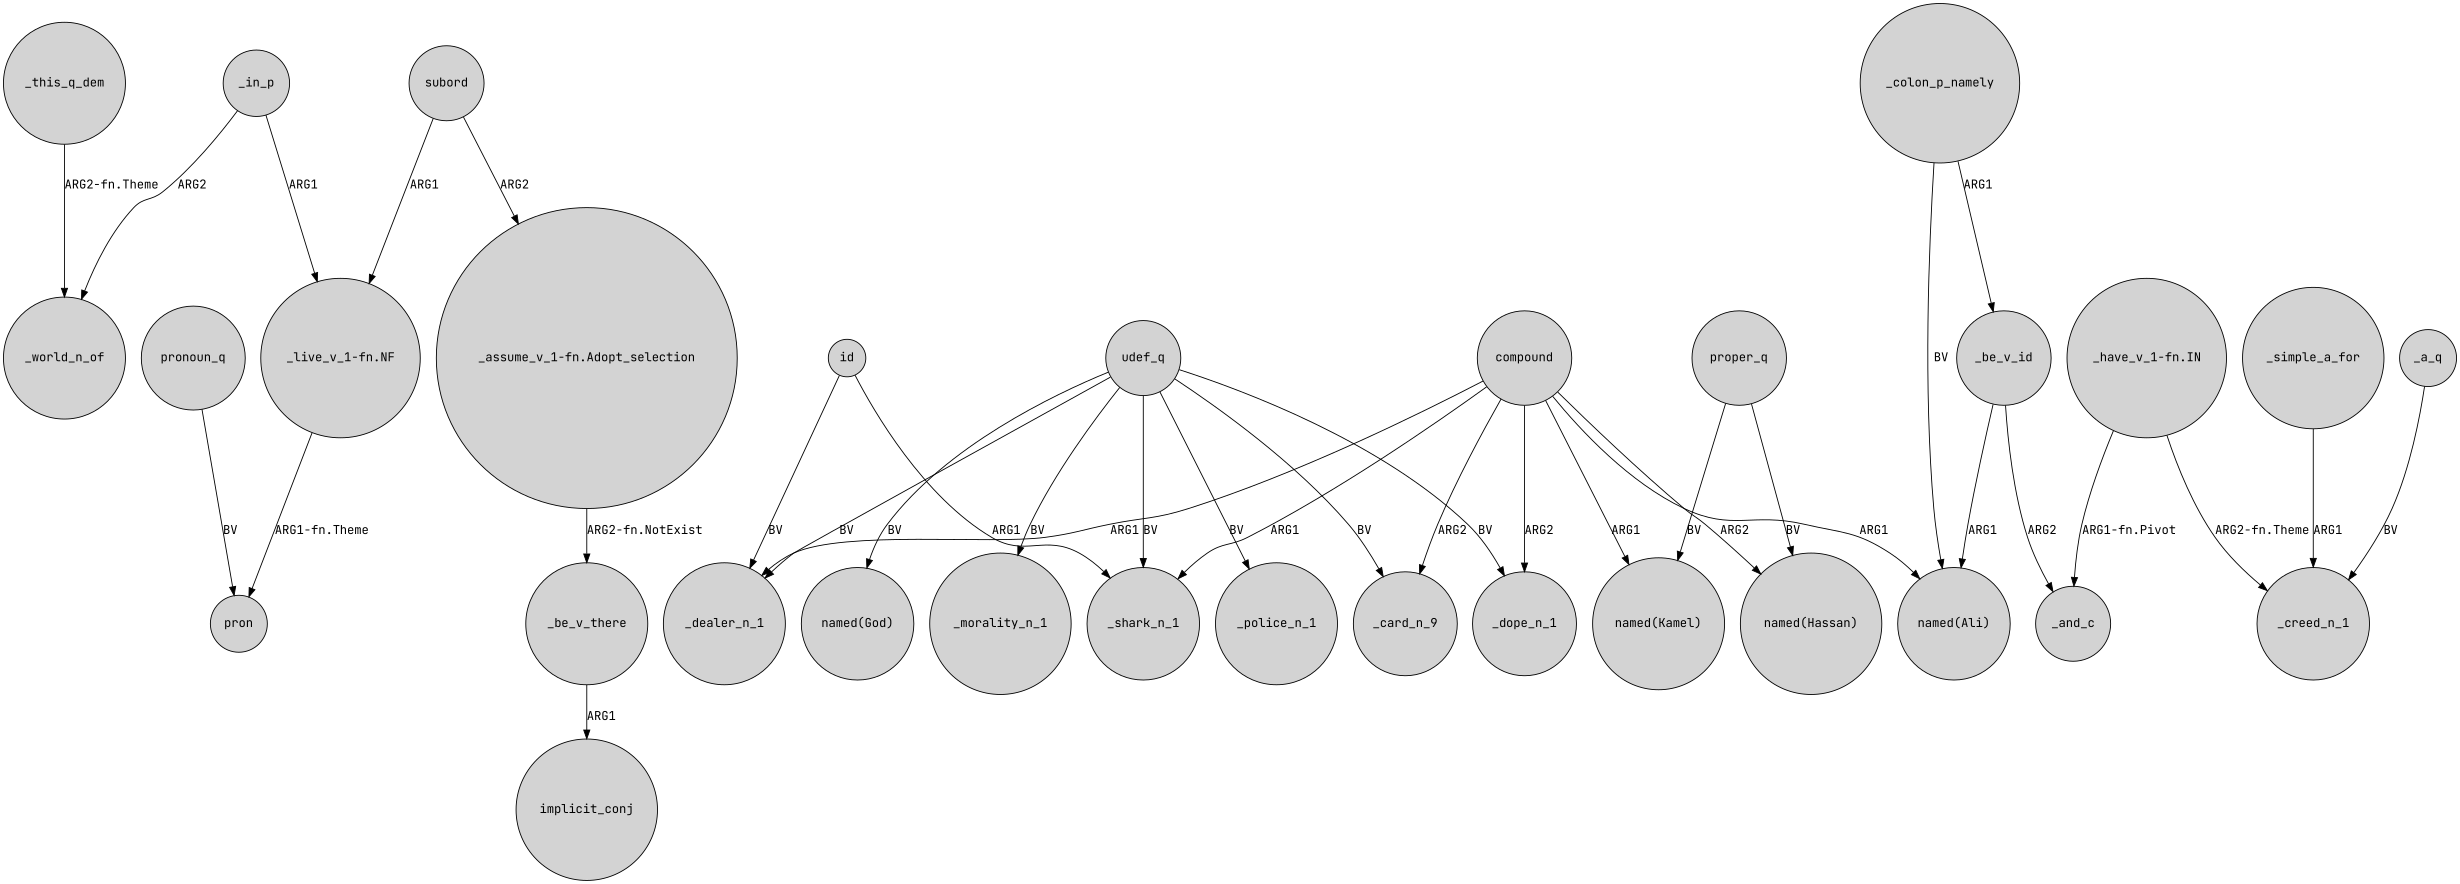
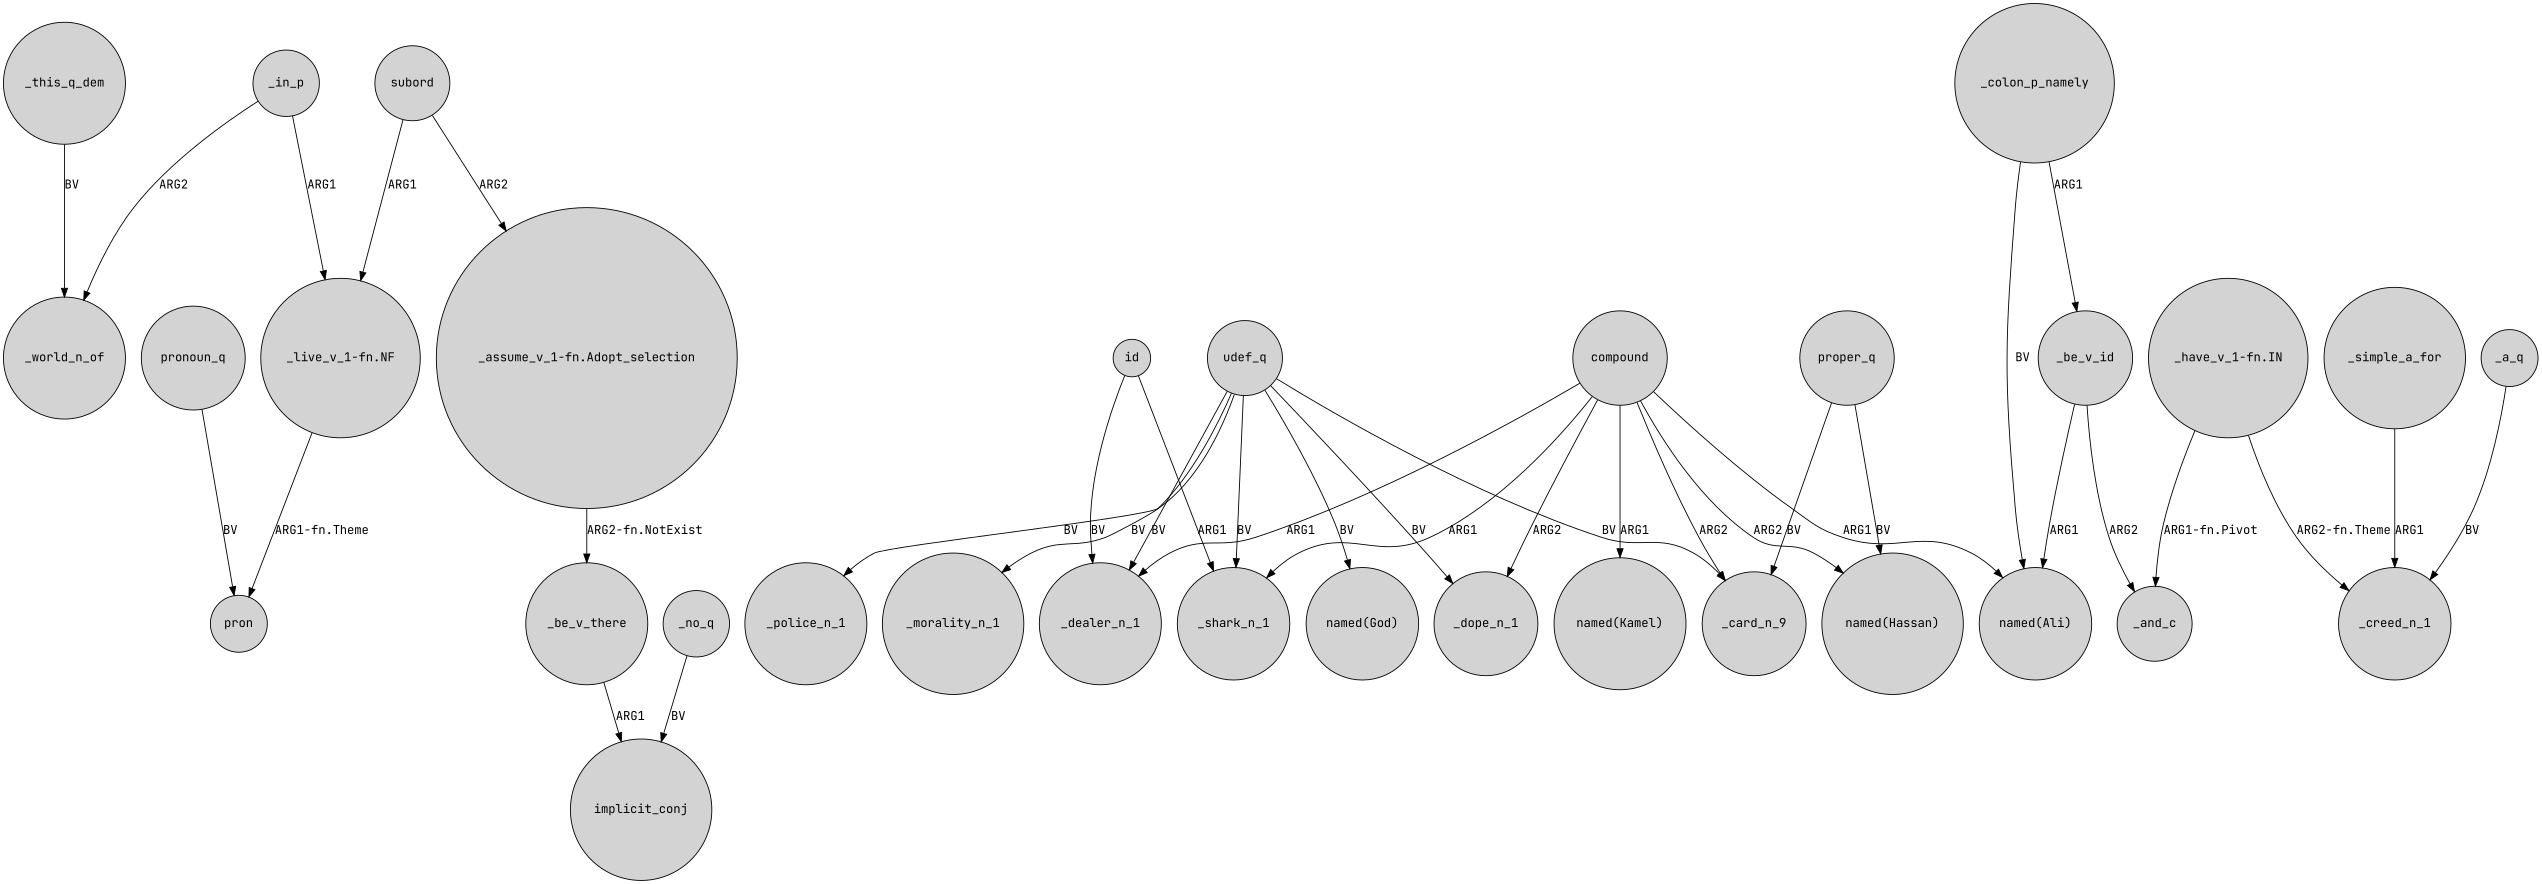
edge "_this_q_dem" -> "_world_n_of": label "ARG2-fn.Theme" -> "BV"
edge "proper_q" -> "named(Kamel)": now "proper_q" -> "_card_n_9"
node "_no_q": added
